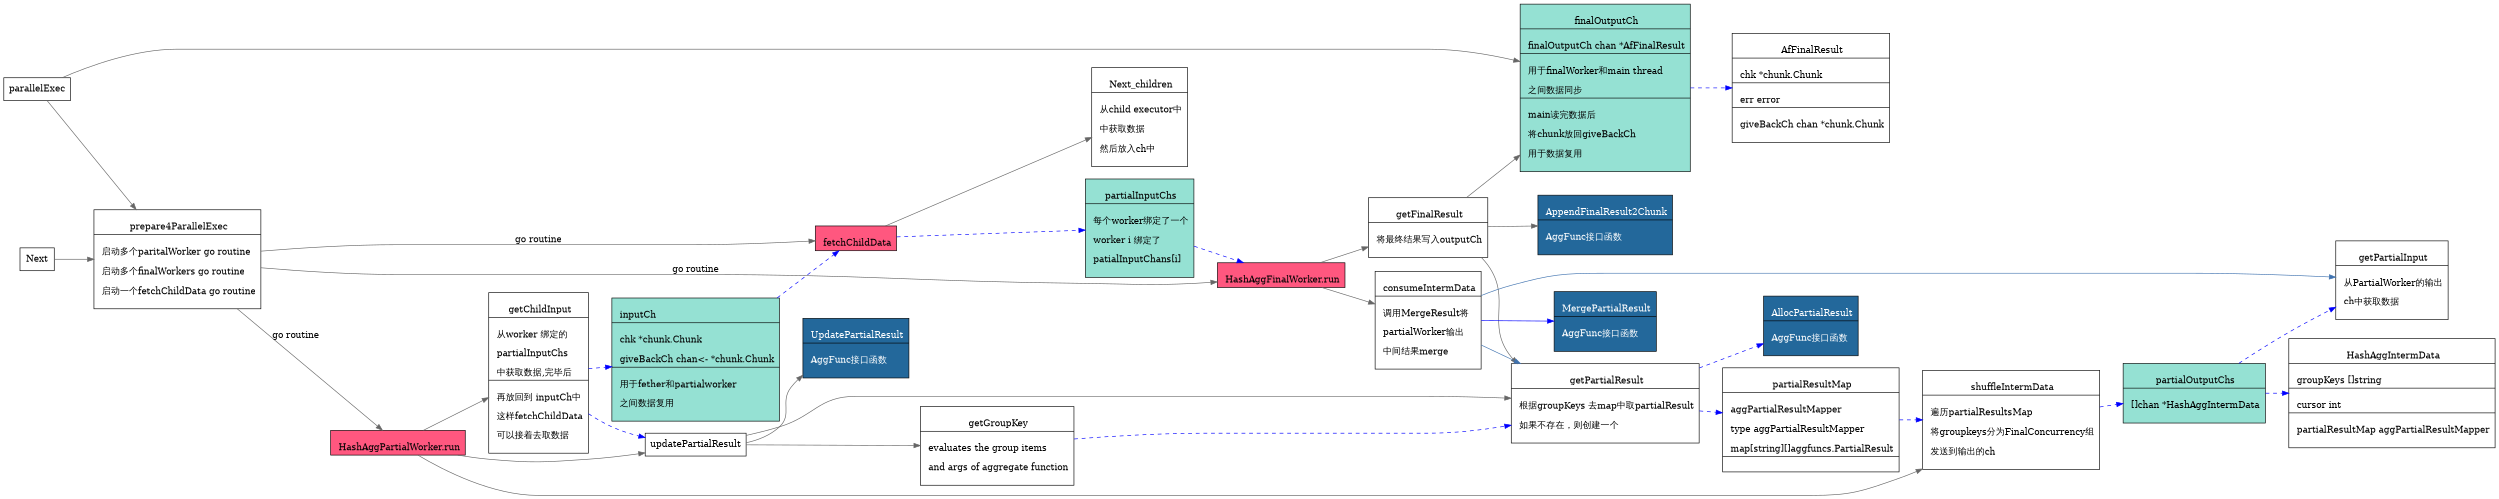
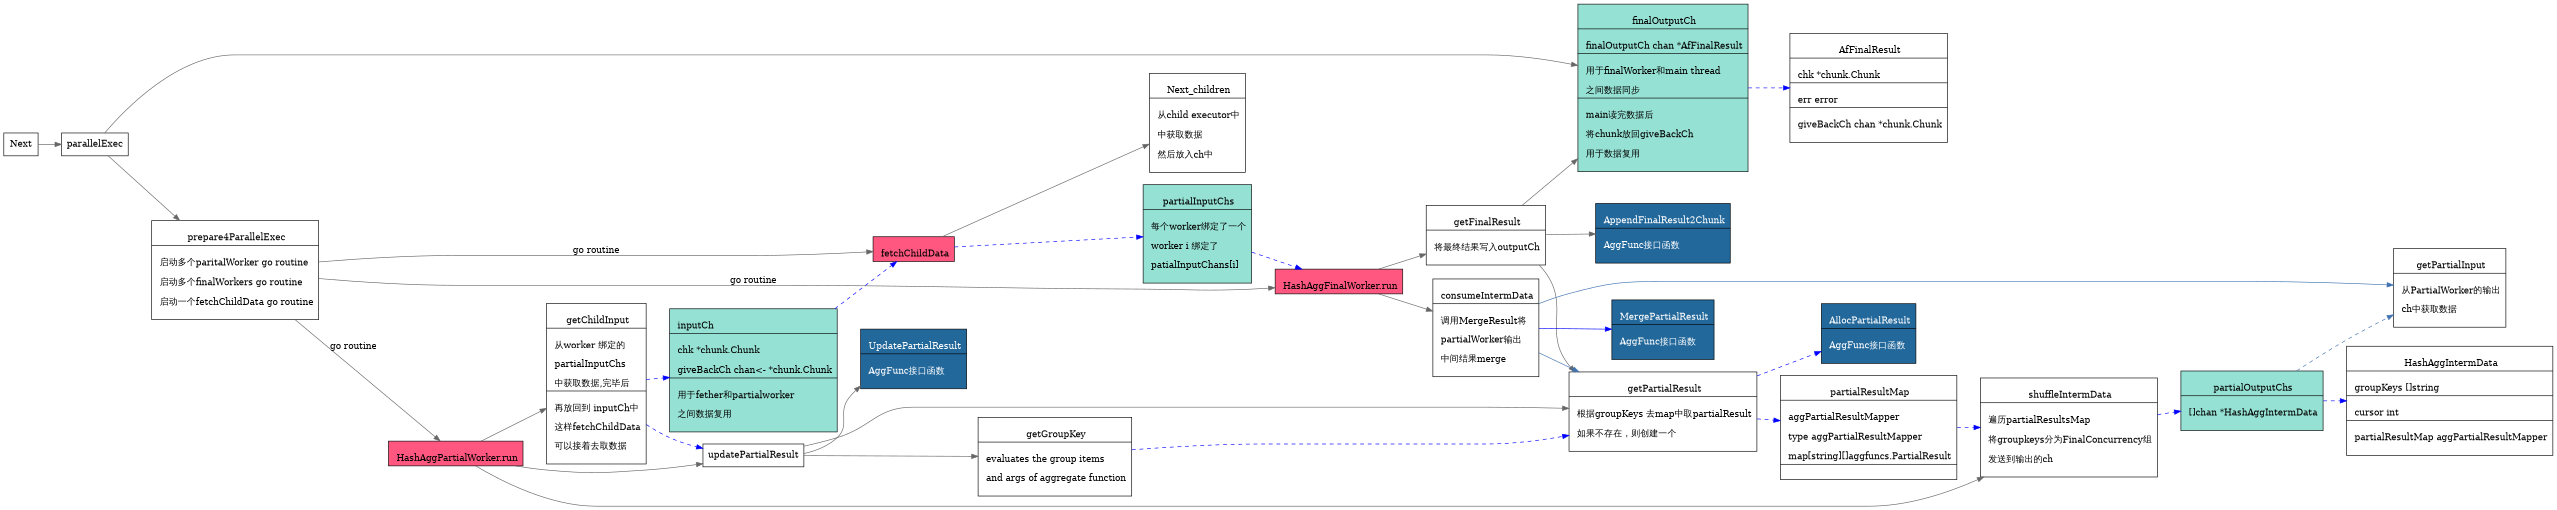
edge "Next" -> "prepare4ParallelExec": now "Next" -> "parallelExec"
edge "partialOutputChs" -> "getPartialInput": color blue -> #3f72af
